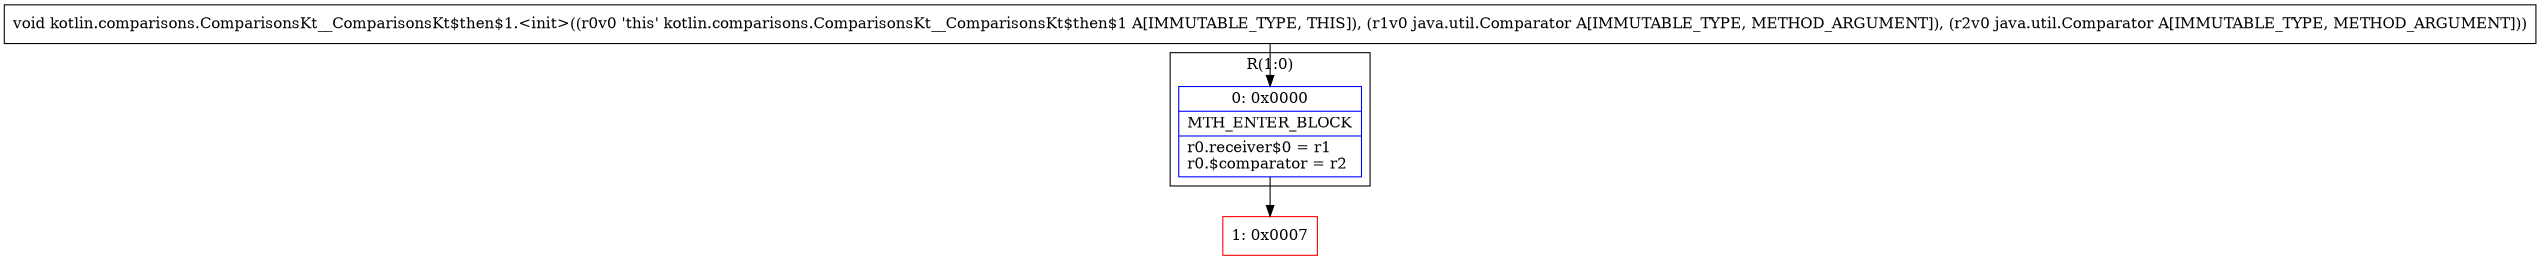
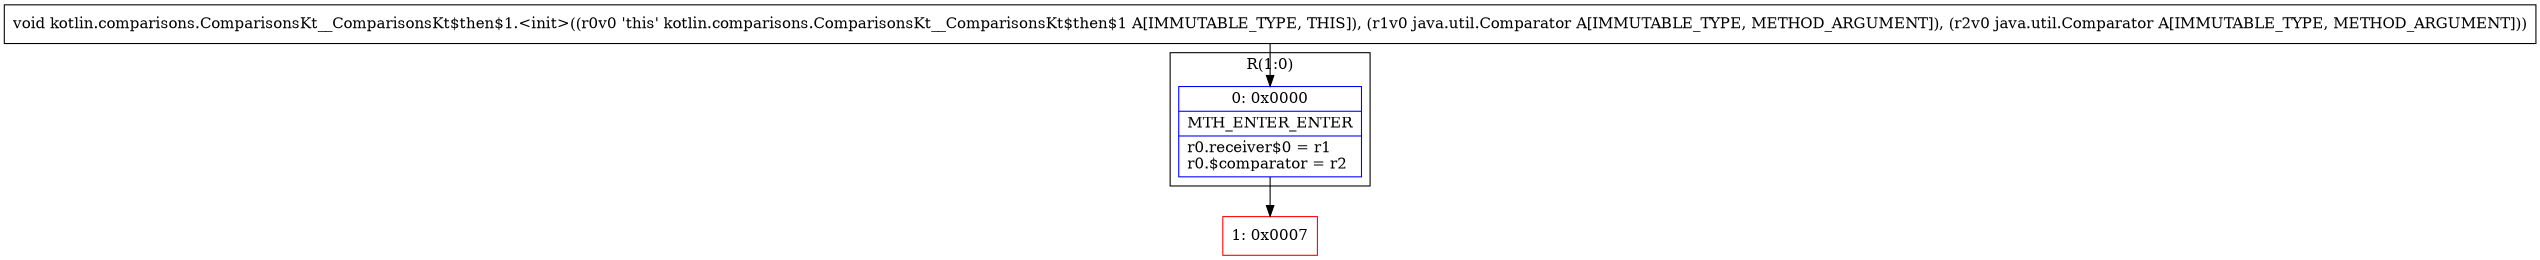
node "0: 0x0000": text "MTH_ENTER_BLOCK" -> "MTH_ENTER_ENTER"
